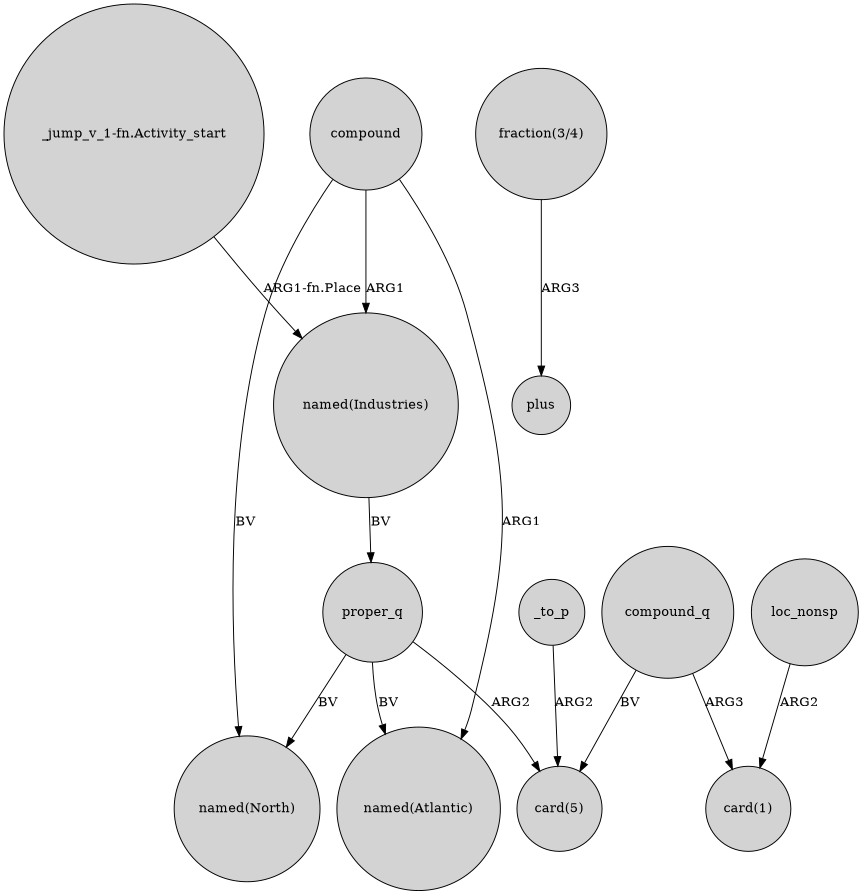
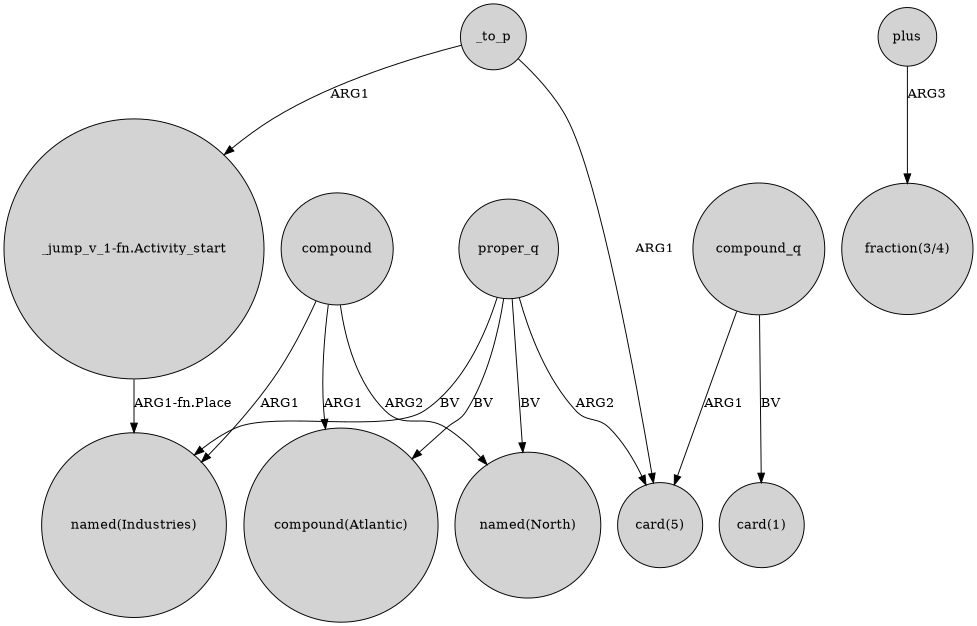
edge "_to_p" -> "_jump_v_1-fn.Activity_start": added, label "ARG1"
edge "fraction(3/4)" -> "plus": reversed
edge "compound" -> "named(North)": label "BV" -> "ARG2"
edge "named(Industries)" -> "proper_q": reversed
node "loc_nonsp": removed
edge "_to_p" -> "card(5)": label "ARG2" -> "ARG1"
edge "compound_q" -> "card(5)": label "BV" -> "ARG1"
edge "compound_q" -> "card(1)": label "ARG3" -> "BV"
node "named(Atlantic)": label "named(Atlantic)" -> "compound(Atlantic)"
